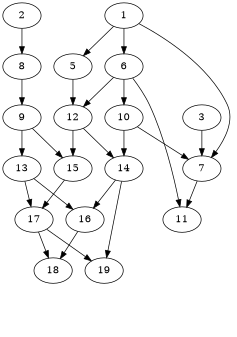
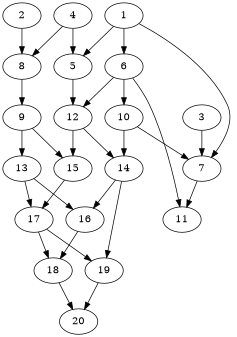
node "4": added
node "20": added
